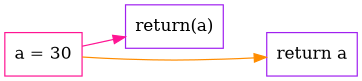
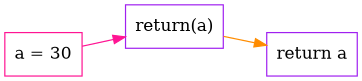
edge "a = 30" -> "return a": now "return(a)" -> "return a"
